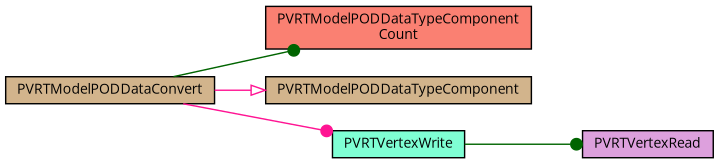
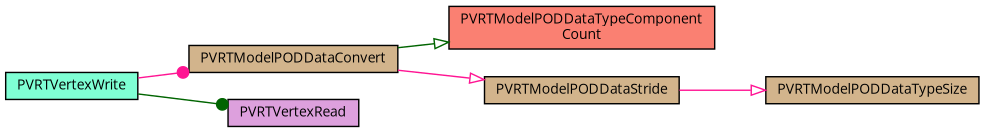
edge "PVRTModelPODDataConvert" -> "PVRTModelPODDataTypeComponent Count": arrowhead dot -> onormal
node "PVRTModelPODDataTypeComponent": label "PVRTModelPODDataTypeComponent" -> "PVRTModelPODDataStride"
node "PVRTModelPODDataTypeSize": added
edge "PVRTModelPODDataConvert" -> "PVRTVertexWrite": reversed
